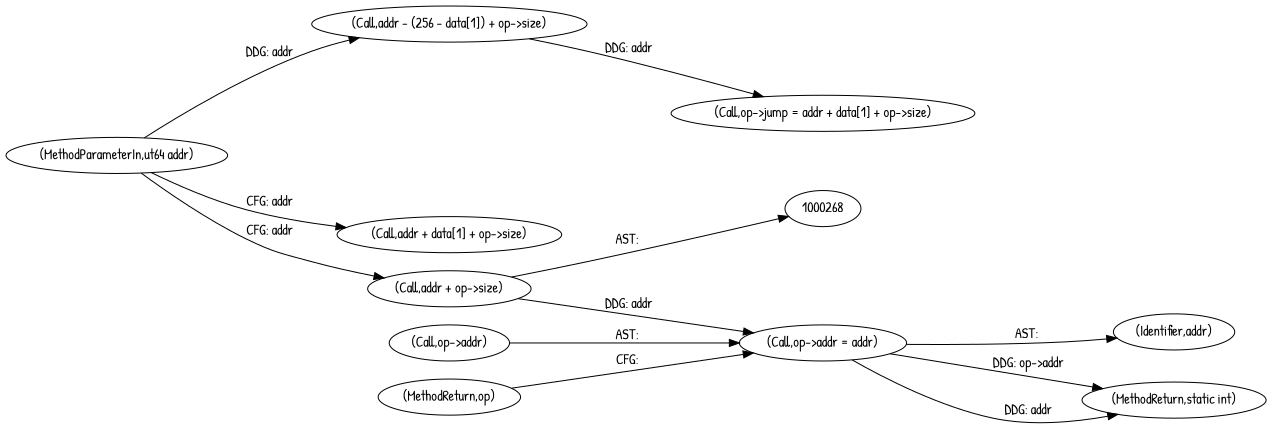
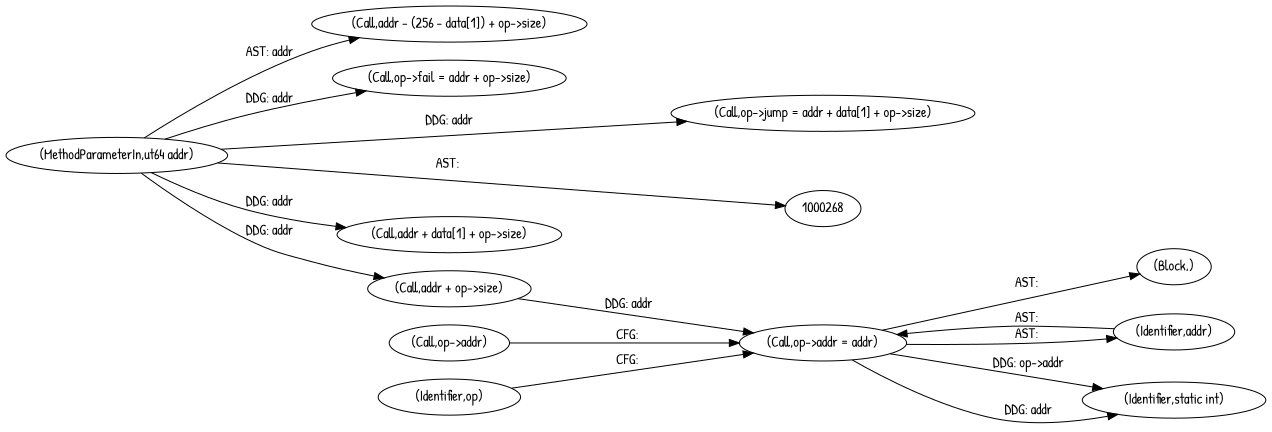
edge "(MethodParameterIn,ut64 addr)" -> "(Call,addr - (256 - data[1]) + op->size)": label "DDG: addr" -> "AST: addr"
edge "(Call,addr - (256 - data[1]) + op->size)" -> "(Call,op->jump = addr + data[1] + op->size)": now "(MethodParameterIn,ut64 addr)" -> "(Call,op->jump = addr + data[1] + op->size)"
node "(Call,op->fail = addr + op->size)": added
edge "(MethodParameterIn,ut64 addr)" -> "(Call,addr + data[1] + op->size)": label "CFG: addr" -> "DDG: addr"
edge "(MethodParameterIn,ut64 addr)" -> "(Call,addr + op->size)": label "CFG: addr" -> "DDG: addr"
edge "(Call,addr + op->size)" -> "1000268": now "(MethodParameterIn,ut64 addr)" -> "1000268"
node "(Block,)": added
edge "(Identifier,addr)" -> "(Call,op->addr = addr)": added, label "AST:"
edge "(Call,op->addr)" -> "(Call,op->addr = addr)": label "AST: " -> "CFG: "
node "(MethodReturn,op)": label "(MethodReturn,op)" -> "(Identifier,op)"
node "(MethodReturn,static int)": label "(MethodReturn,static int)" -> "(Identifier,static int)"
